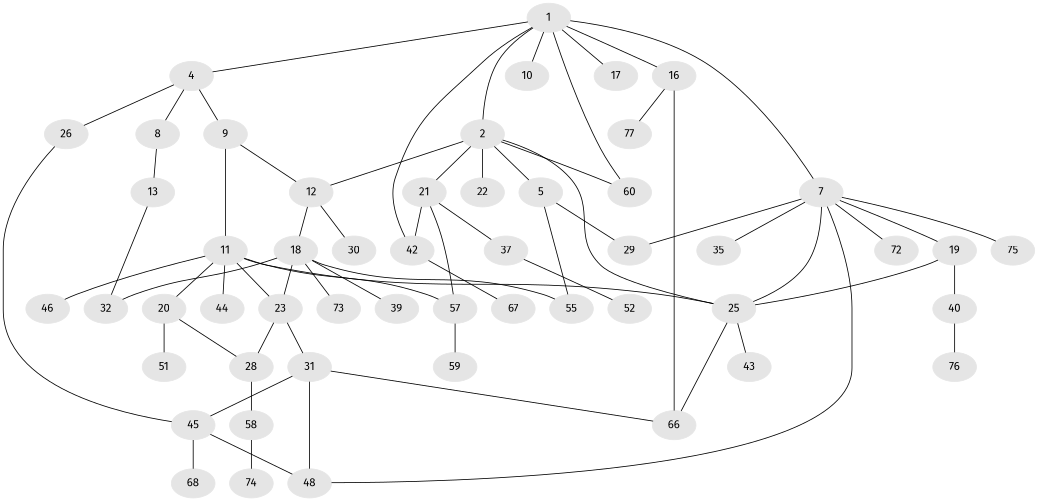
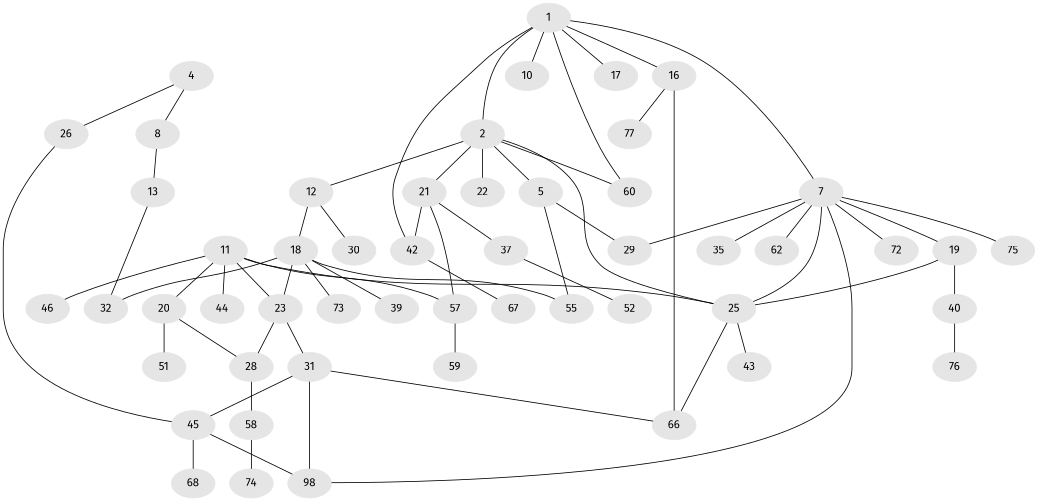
edge "1" -- "4": removed
node "9": removed
node "62": added
node "48": label "48" -> "98"
